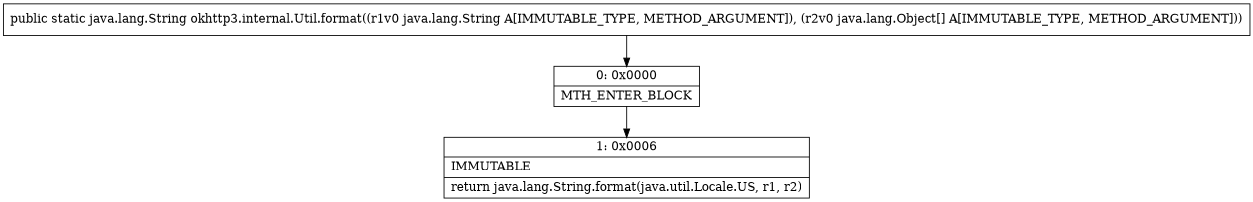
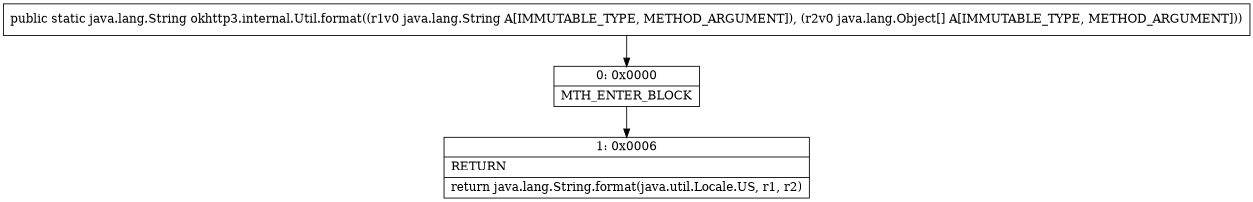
node "1: 0x0006": text "IMMUTABLE" -> "RETURN"
